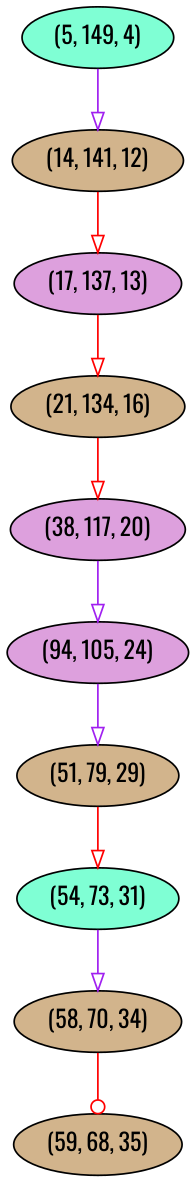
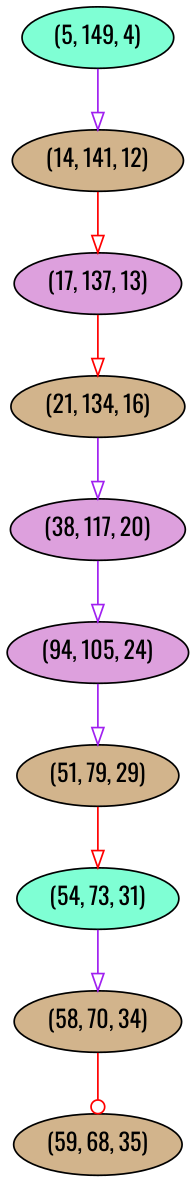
edge "(21, 134, 16)" -> "(38, 117, 20)": color red -> purple
